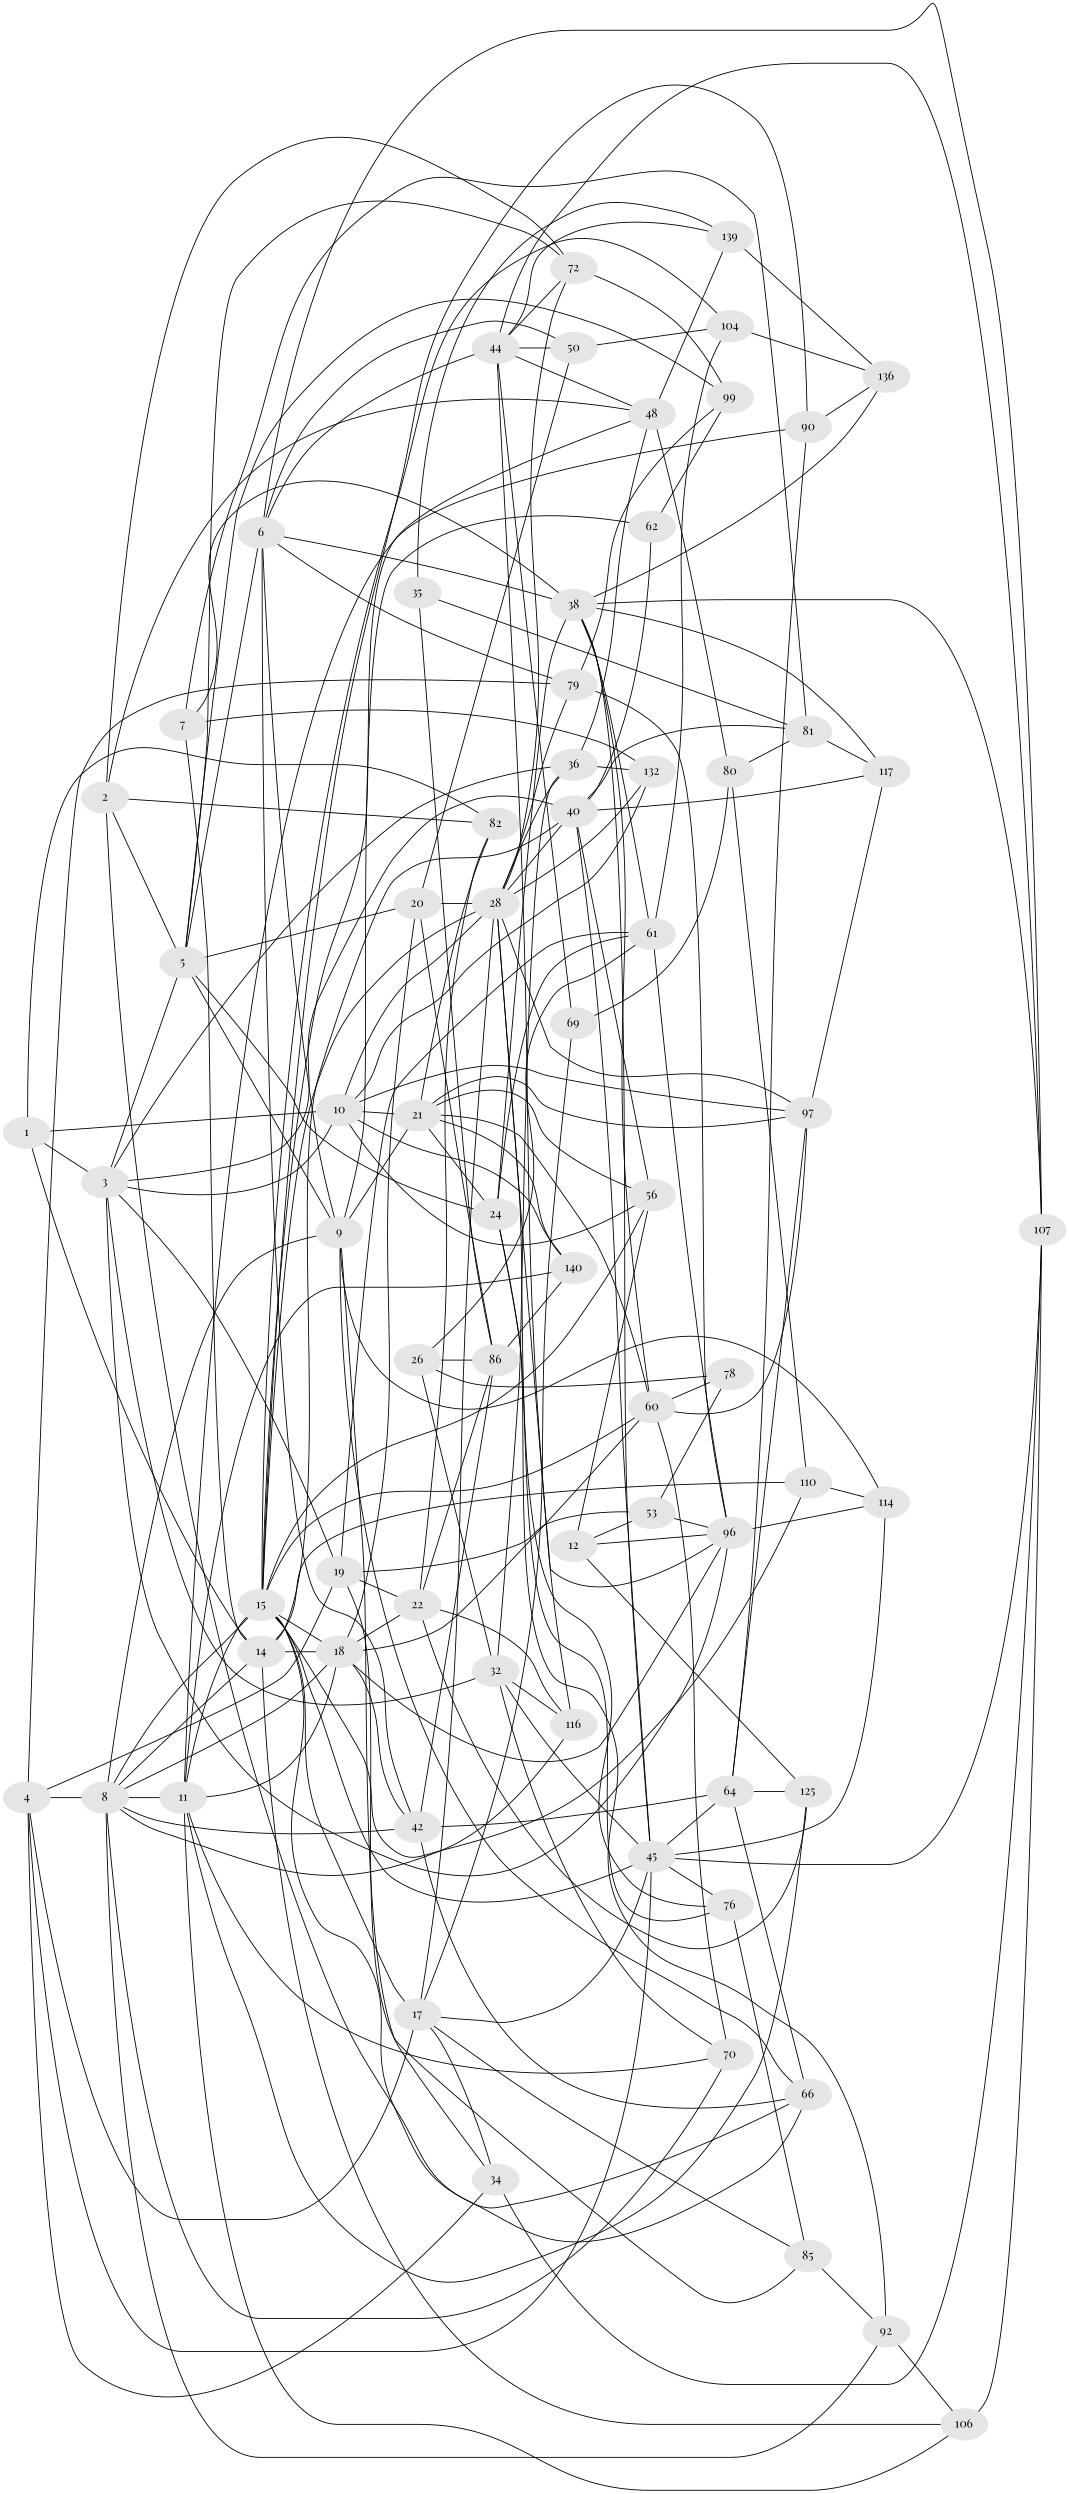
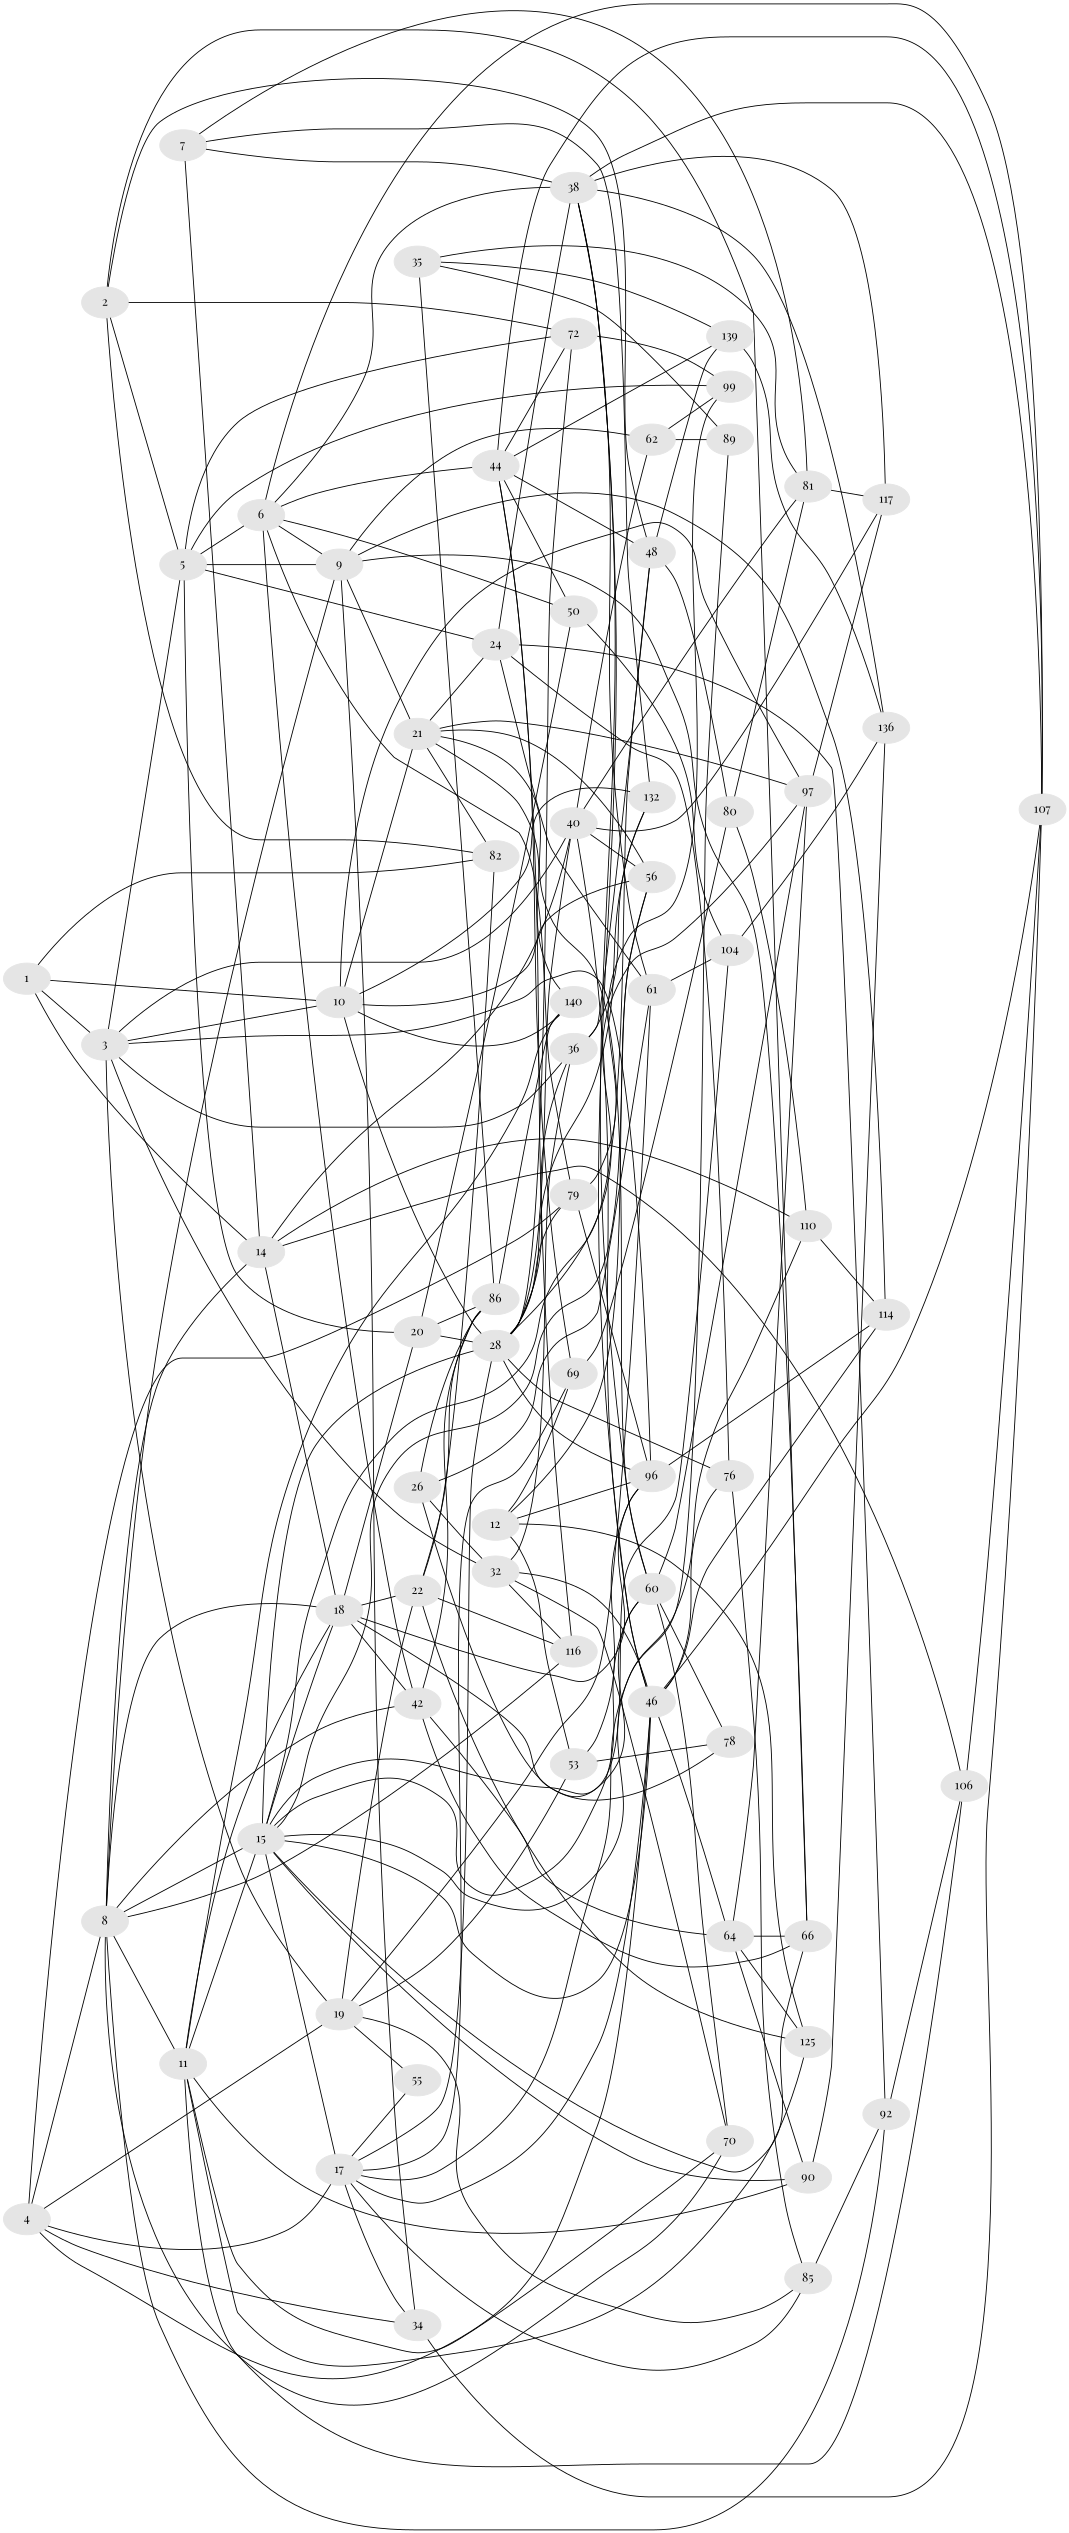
node "89": added
edge "61" -- "96": removed
edge "69" -- "12": added
node "45": label "45" -> "46"
node "55": added
